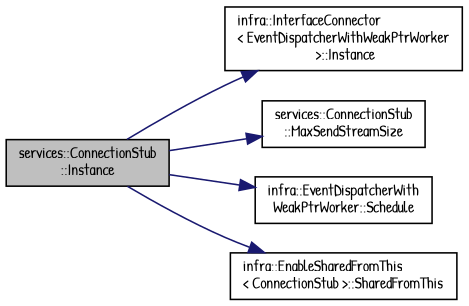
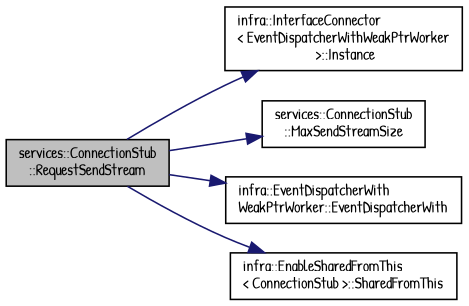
node "services::ConnectionStub ::Instance": label "services::ConnectionStub ::Instance" -> "services::ConnectionStub ::RequestSendStream"
node "infra::EventDispatcherWith WeakPtrWorker::Schedule": label "infra::EventDispatcherWith WeakPtrWorker::Schedule" -> "infra::EventDispatcherWith WeakPtrWorker::EventDispatcherWith"
